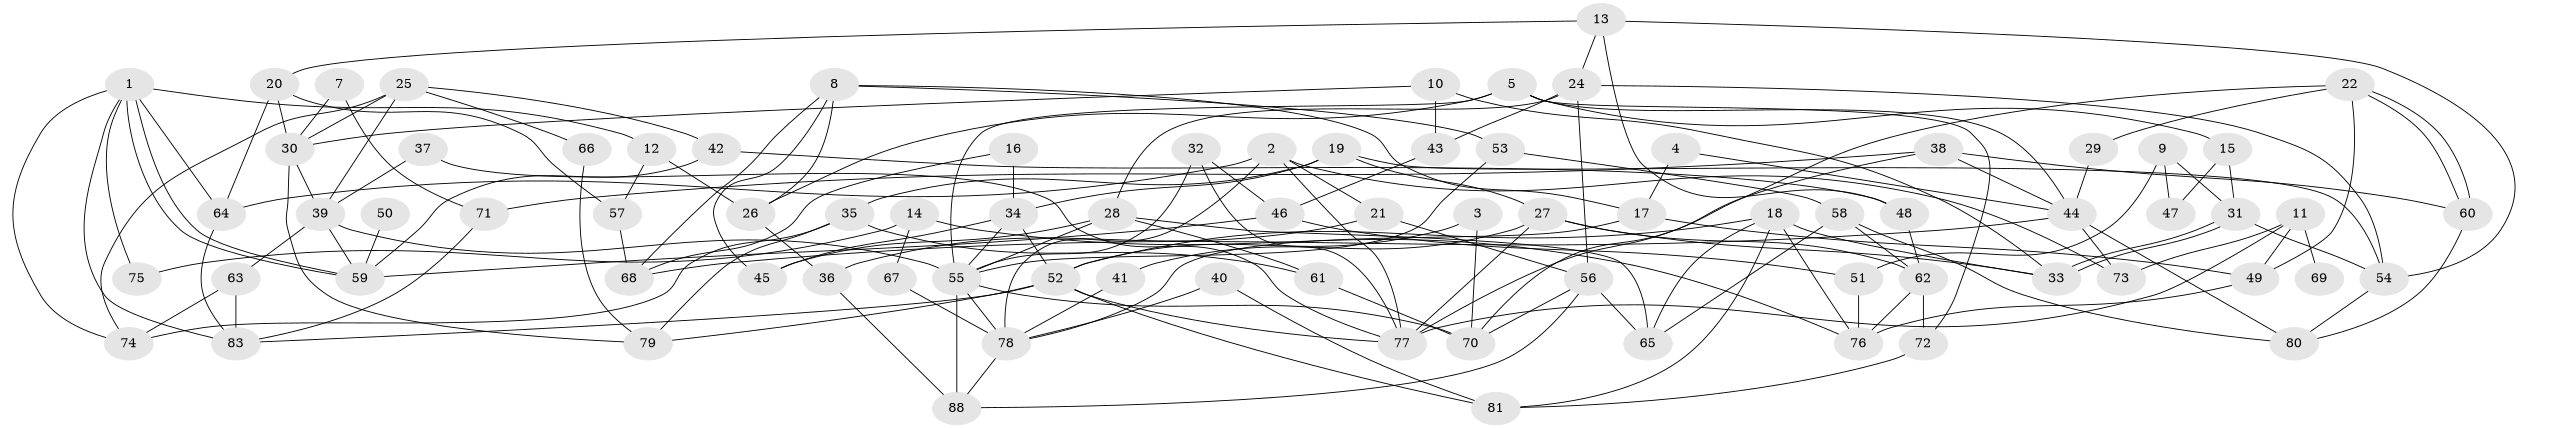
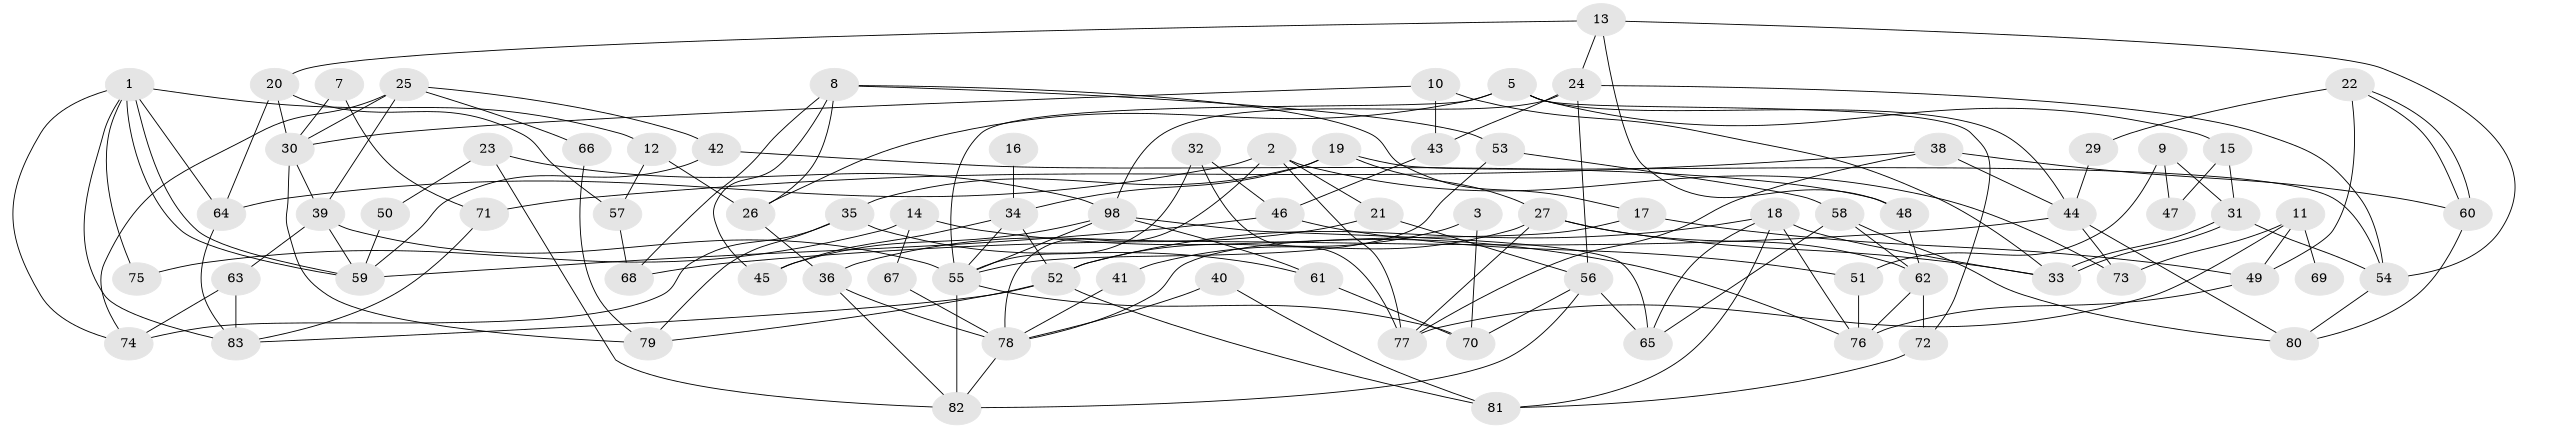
edge "22" -- "70": removed
node "37": removed
node "23": added
node "4": removed
edge "16" -- "68": removed
node "28": label "28" -> "98"
edge "55" -- "78": now "36" -- "78"
edge "52" -- "77": removed
node "88": label "88" -> "82"
